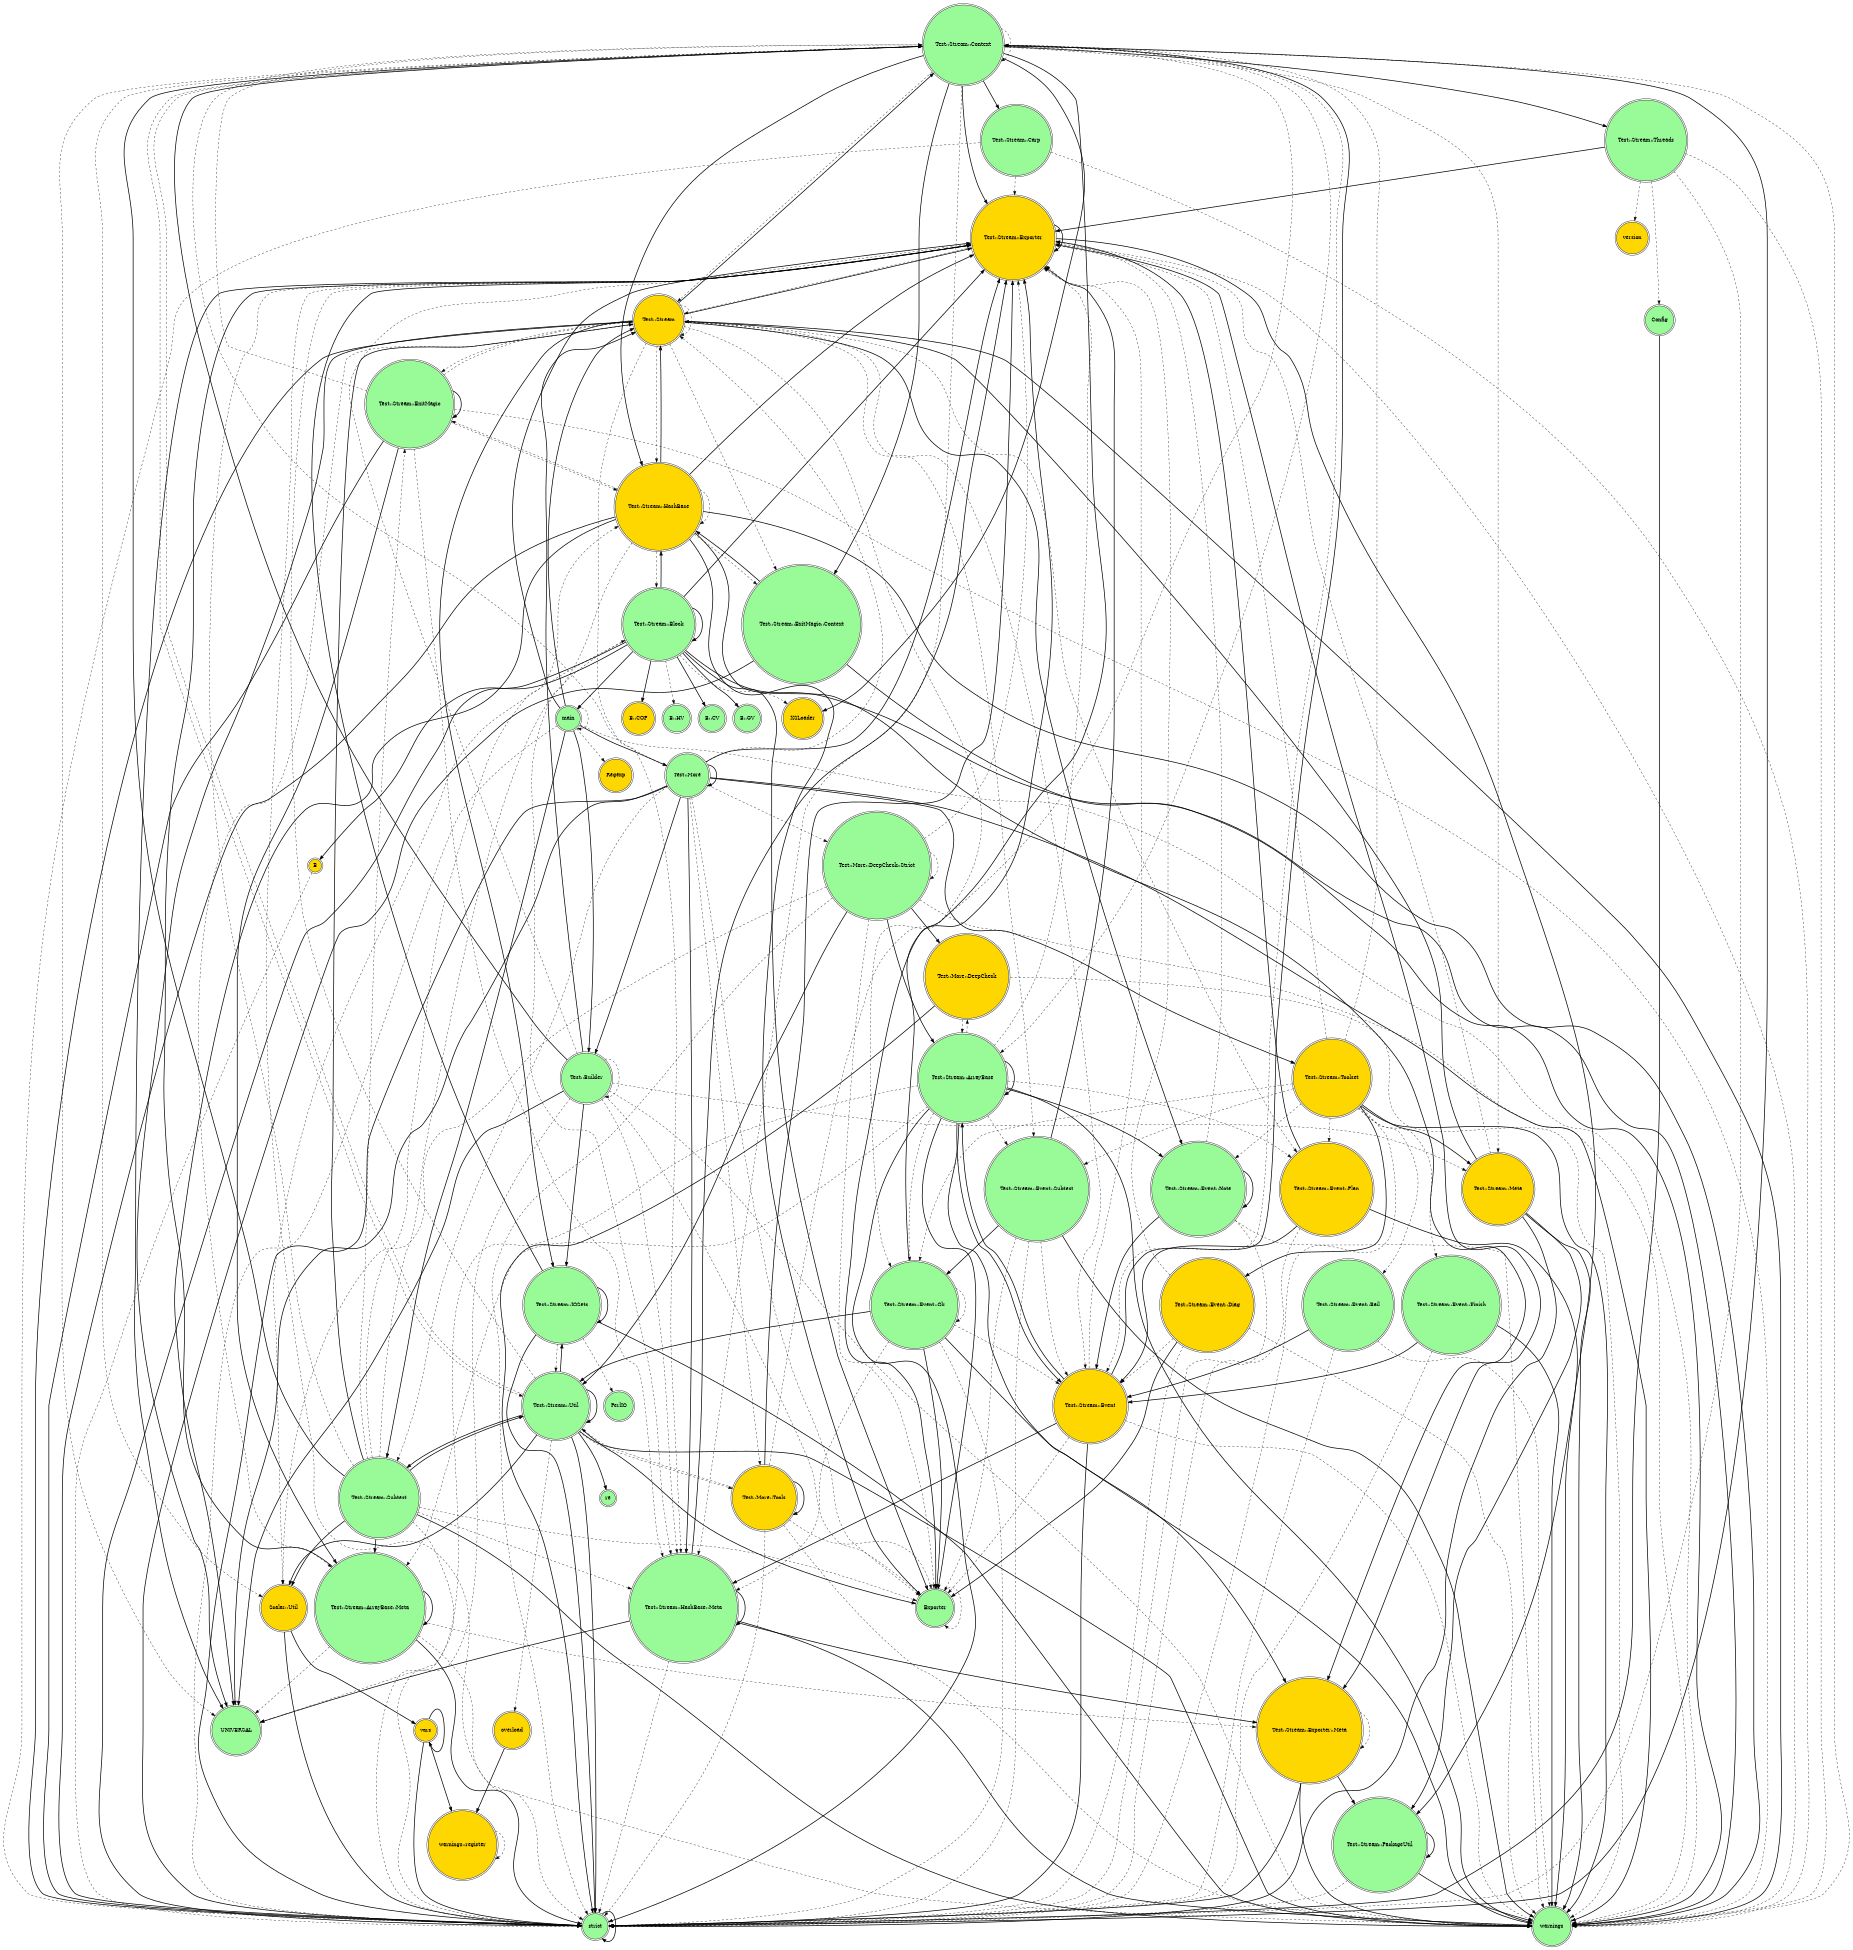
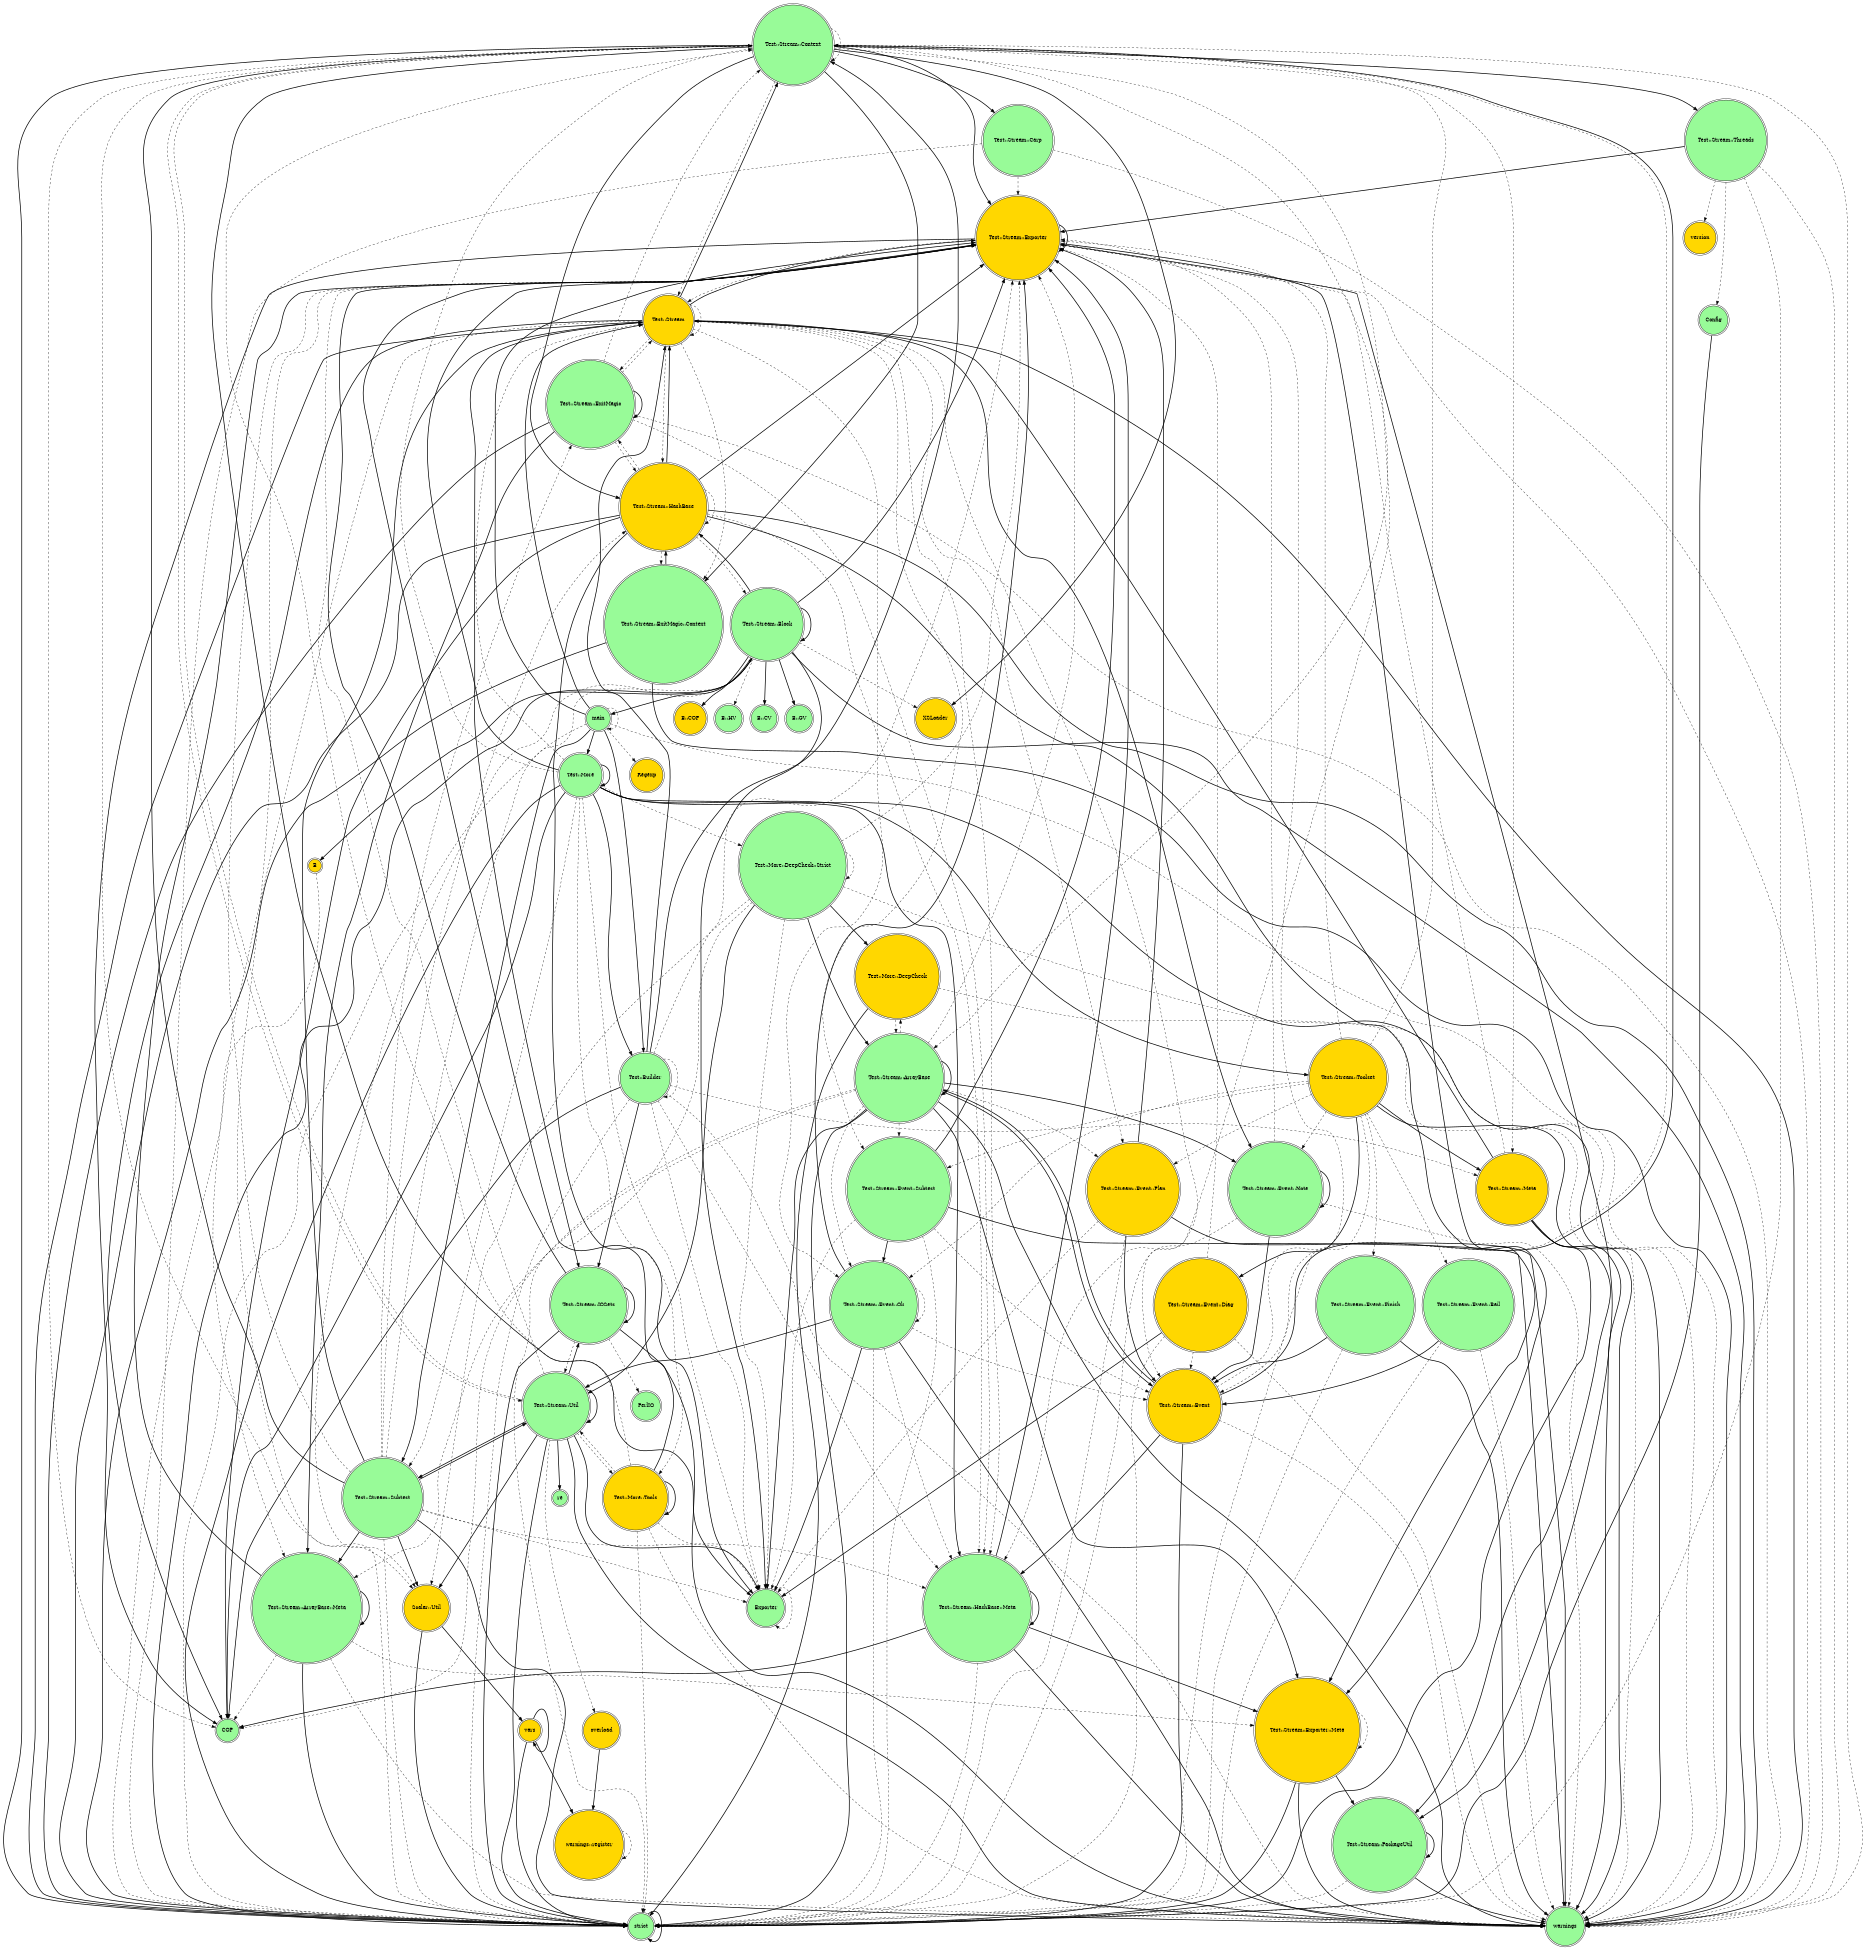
edge "Test::Stream::Event" -> "Exporter": now "Test::Stream::Event::Plan" -> "Exporter"
node "UNIVERSAL": label "UNIVERSAL" -> "COP"
